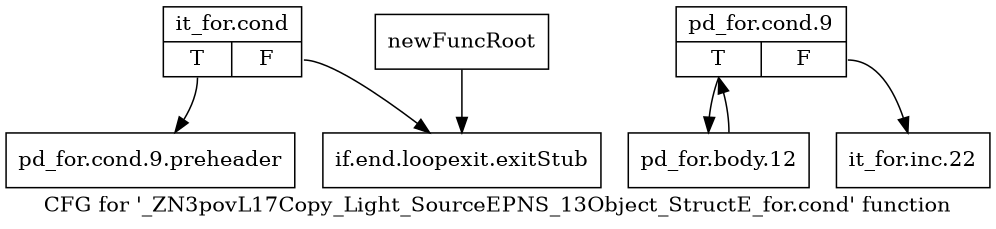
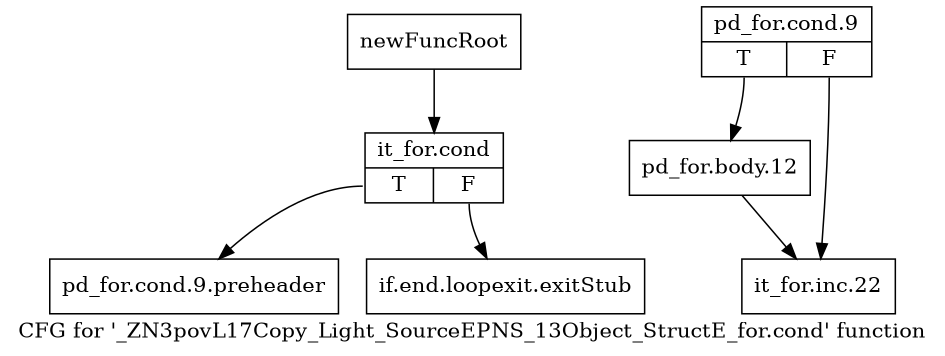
edge "newFuncRoot" -> "if.end.loopexit.exitStub": now "newFuncRoot" -> "it_for.cond"
edge "pd_for.body.12" -> "pd_for.cond.9": now "pd_for.body.12" -> "it_for.inc.22"
